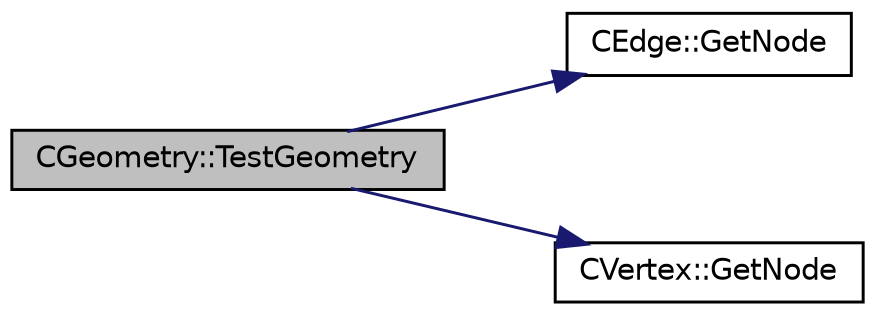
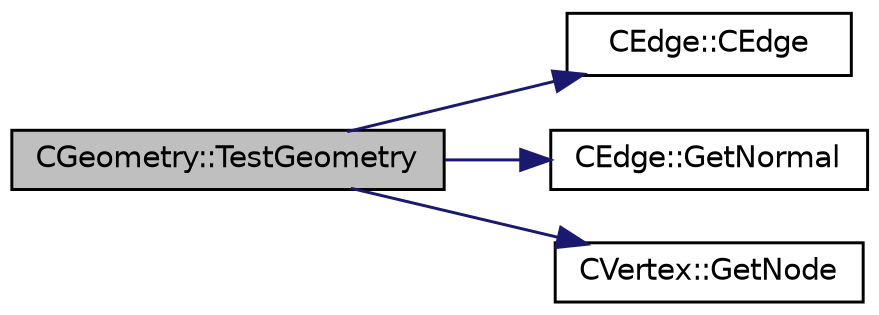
node "CEdge::GetNode": label "CEdge::GetNode" -> "CEdge::CEdge"
node "CEdge::GetNormal": added
